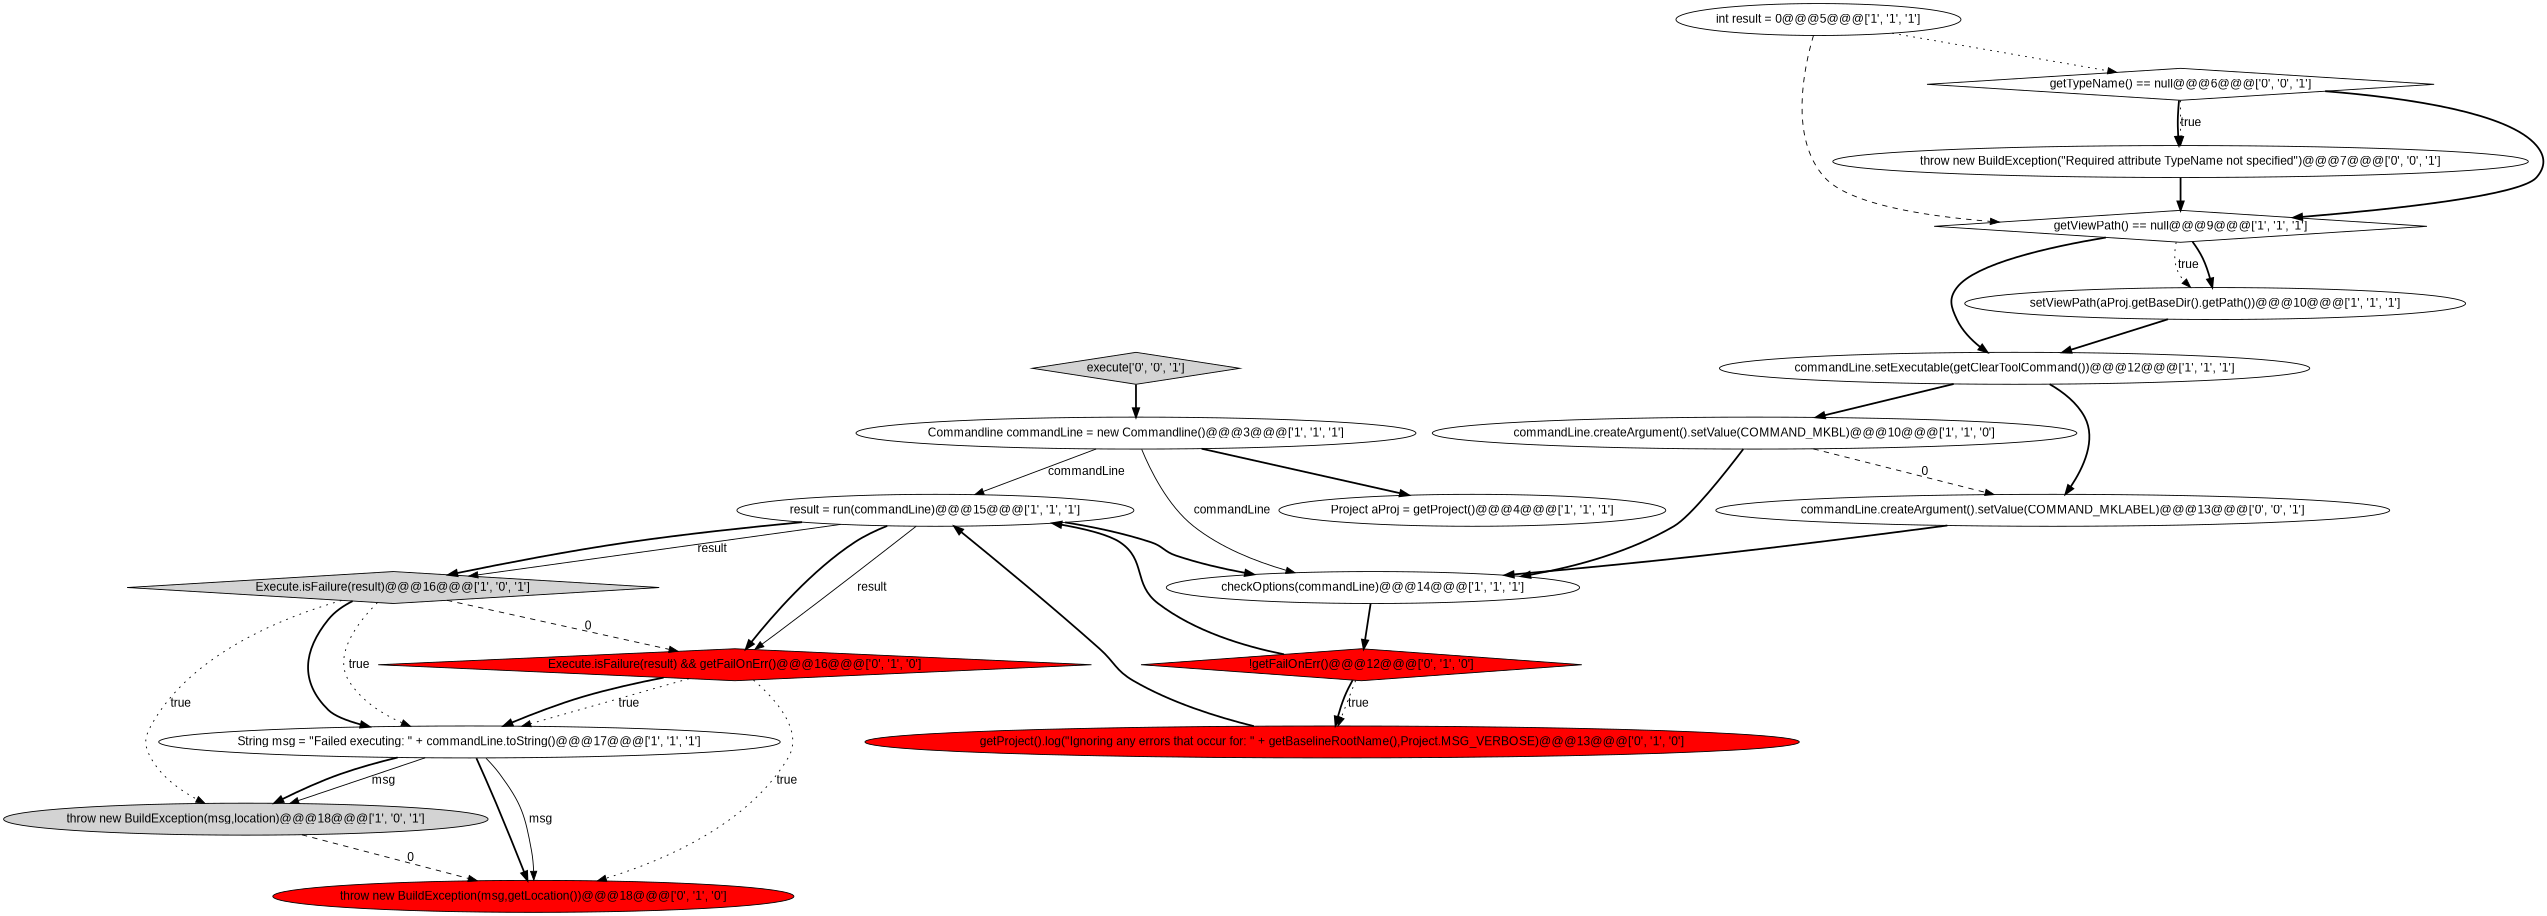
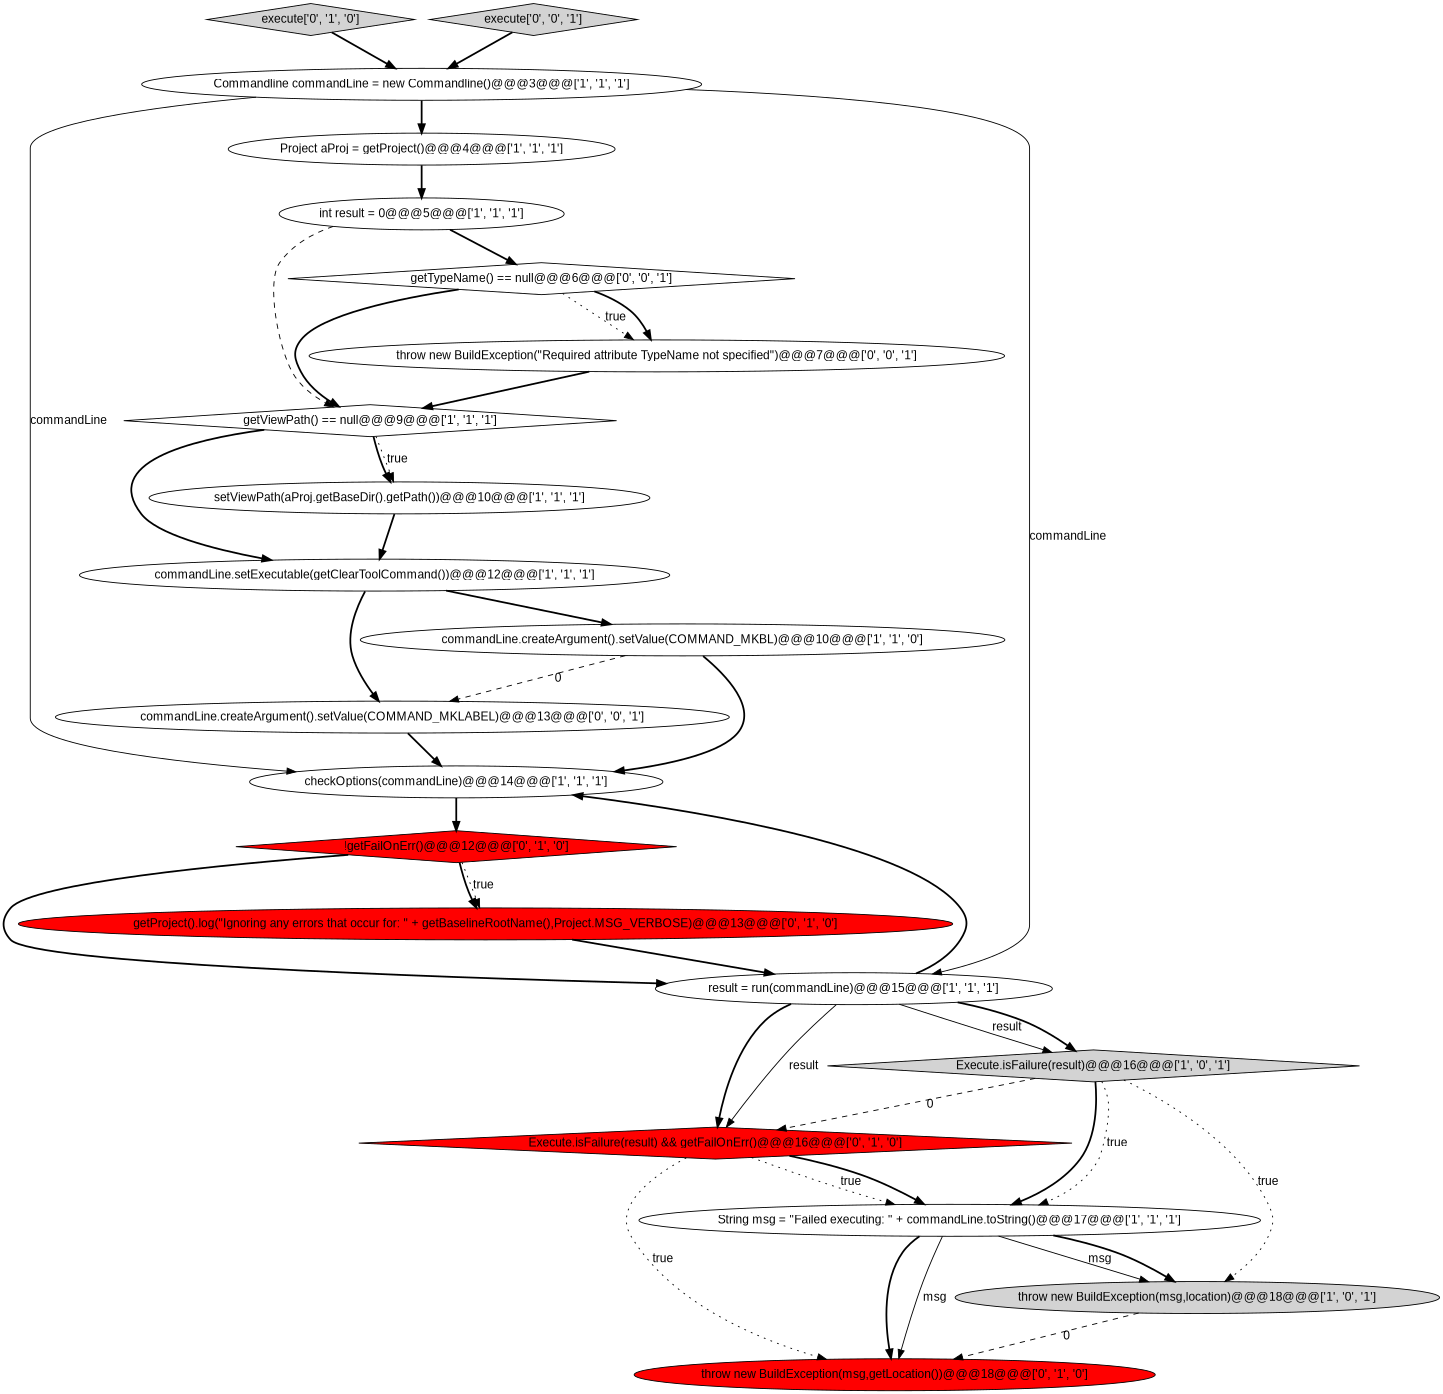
node "execute['0', '1', '0']": added
edge "int result = 0@@@5@@@['1', '1', '1']" -> "getTypeName() == null@@@6@@@['0', '0', '1']": style dotted -> bold
edge "Project aProj = getProject()@@@4@@@['1', '1', '1']" -> "int result = 0@@@5@@@['1', '1', '1']": added
